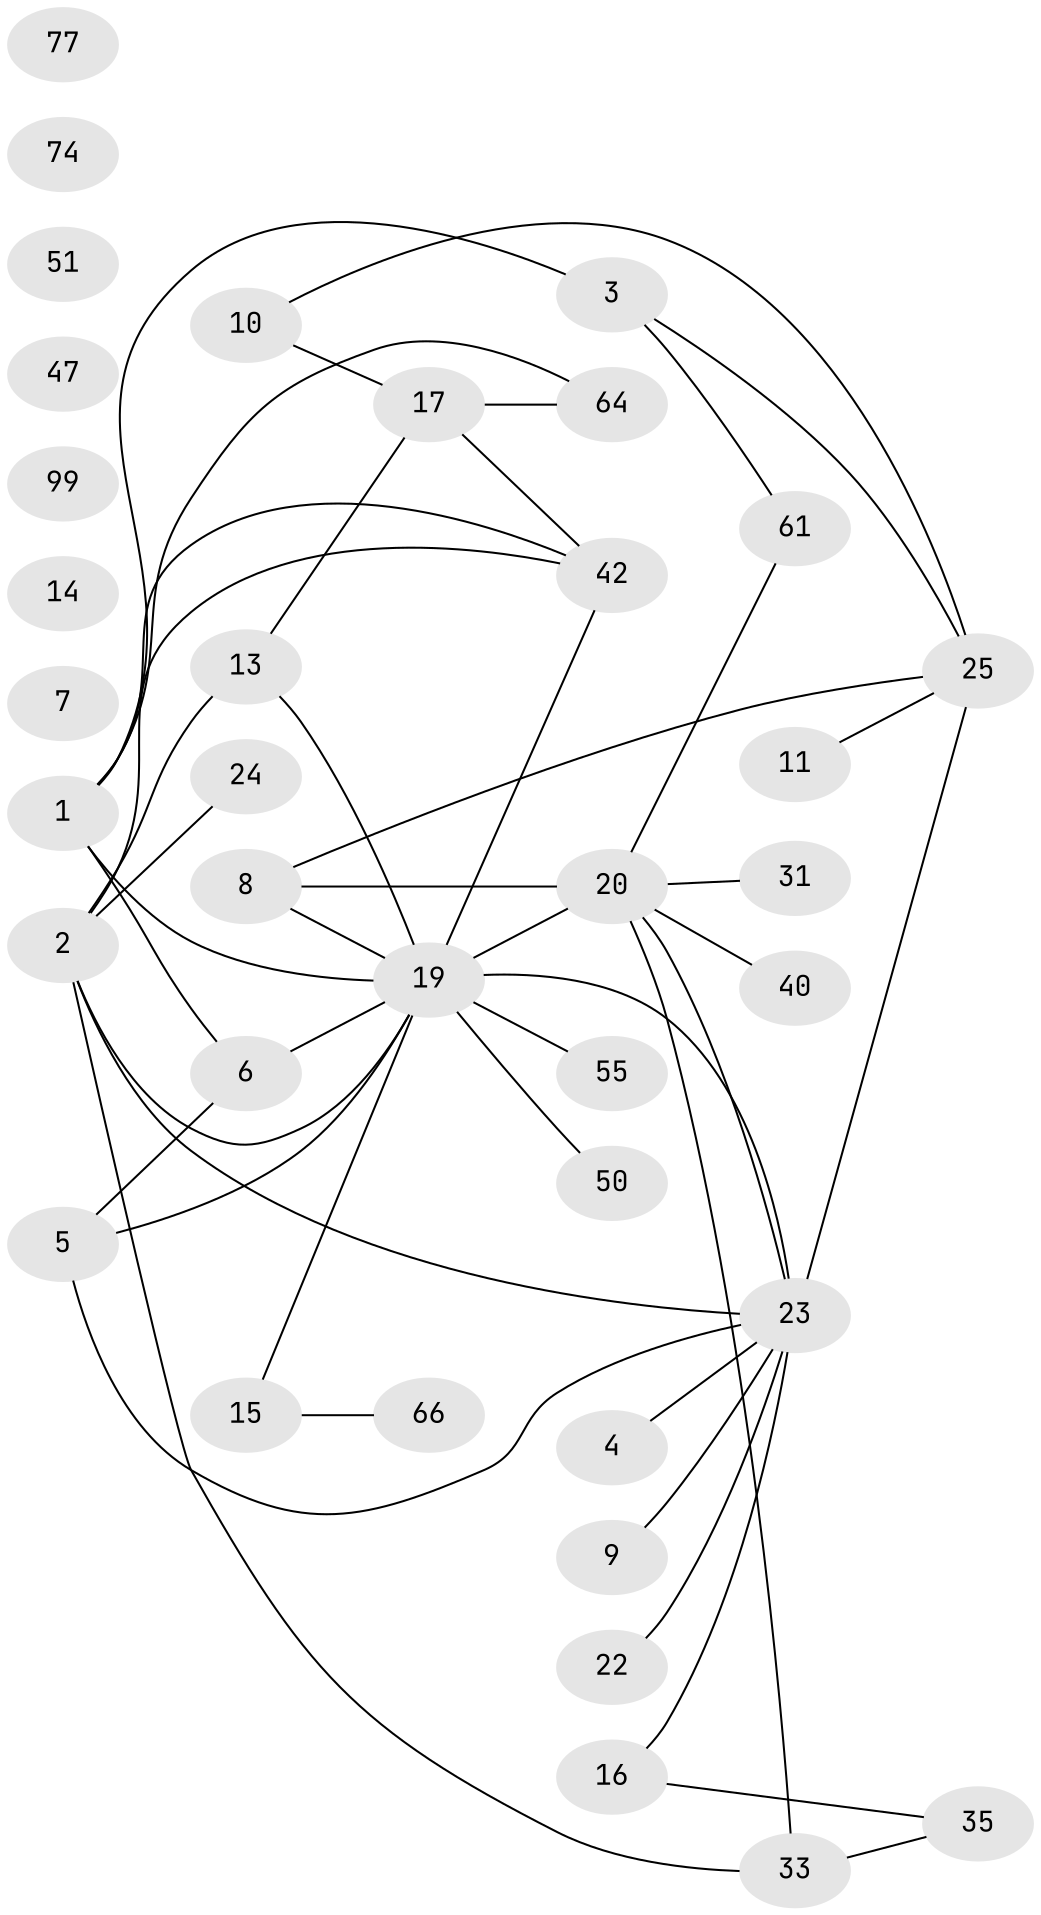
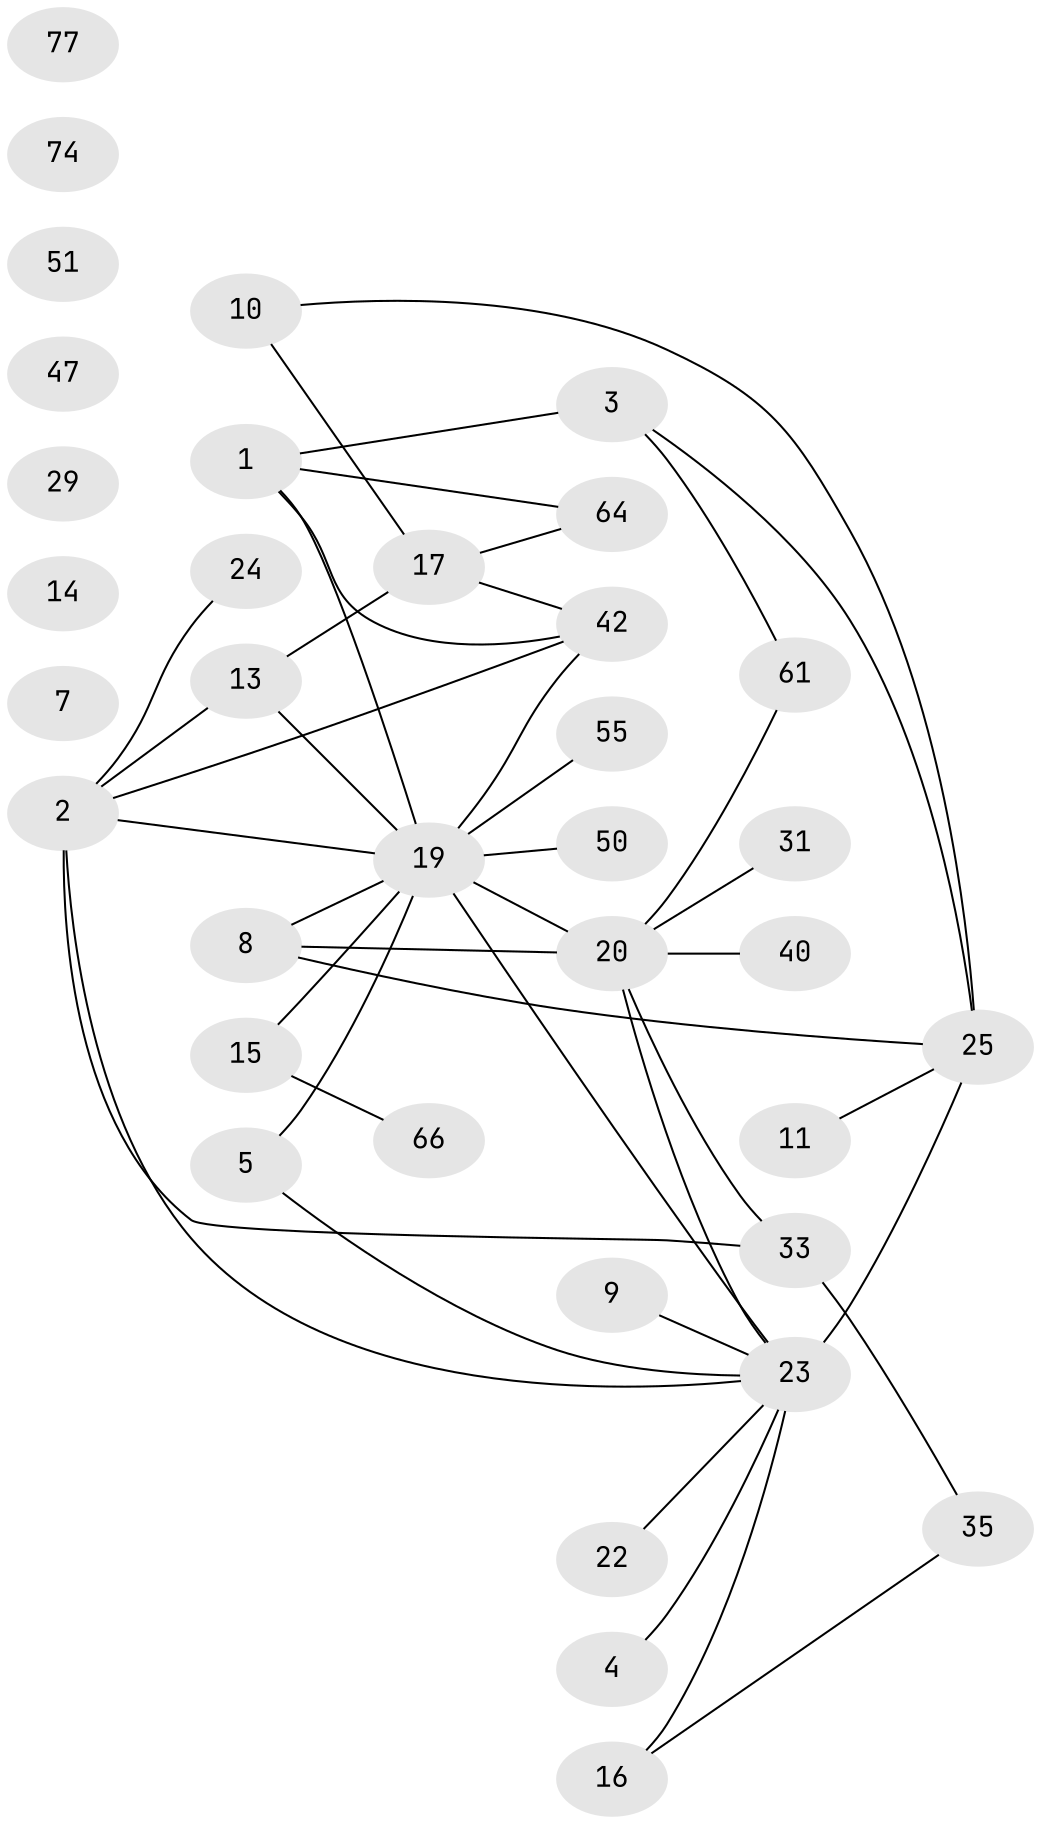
node "99": label "99" -> "29"
node "6": removed
